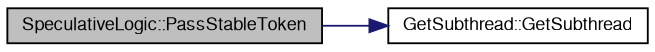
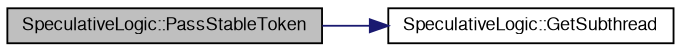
node "GetSubthread::GetSubthread": label "GetSubthread::GetSubthread" -> "SpeculativeLogic::GetSubthread"
